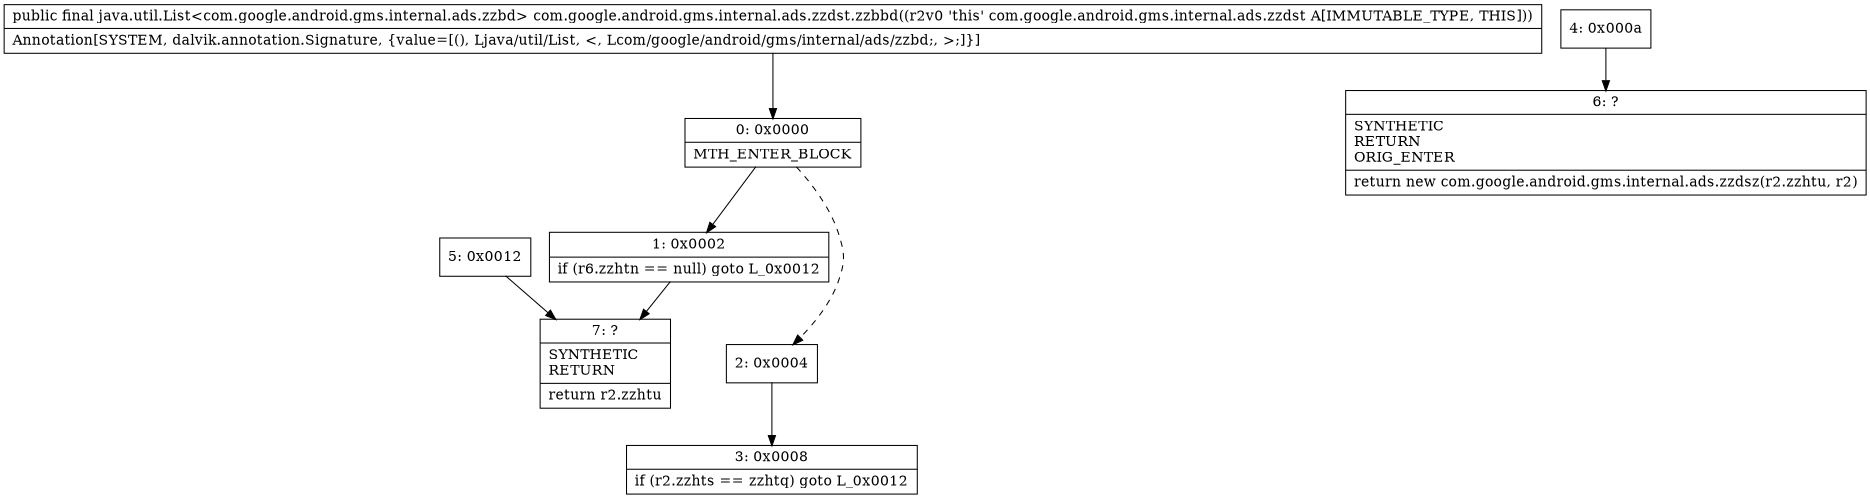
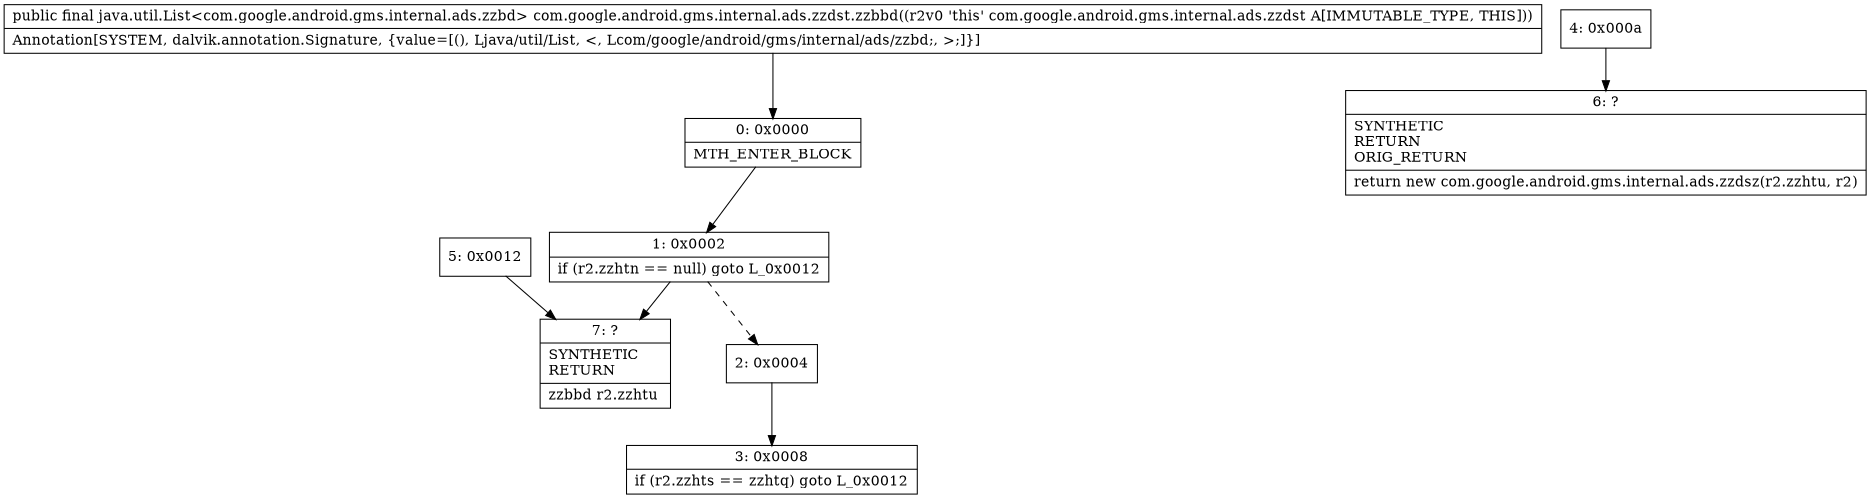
node "6: ?": text "ORIG_ENTER" -> "ORIG_RETURN"
edge "0: 0x0000" -> "2: 0x0004": now "1: 0x0002" -> "2: 0x0004"
node "1: 0x0002": text "if (r6.zzhtn == null) goto L_0x0012" -> "if (r2.zzhtn == null) goto L_0x0012"
node "7: ?": text "return r2.zzhtu" -> "zzbbd r2.zzhtu"
